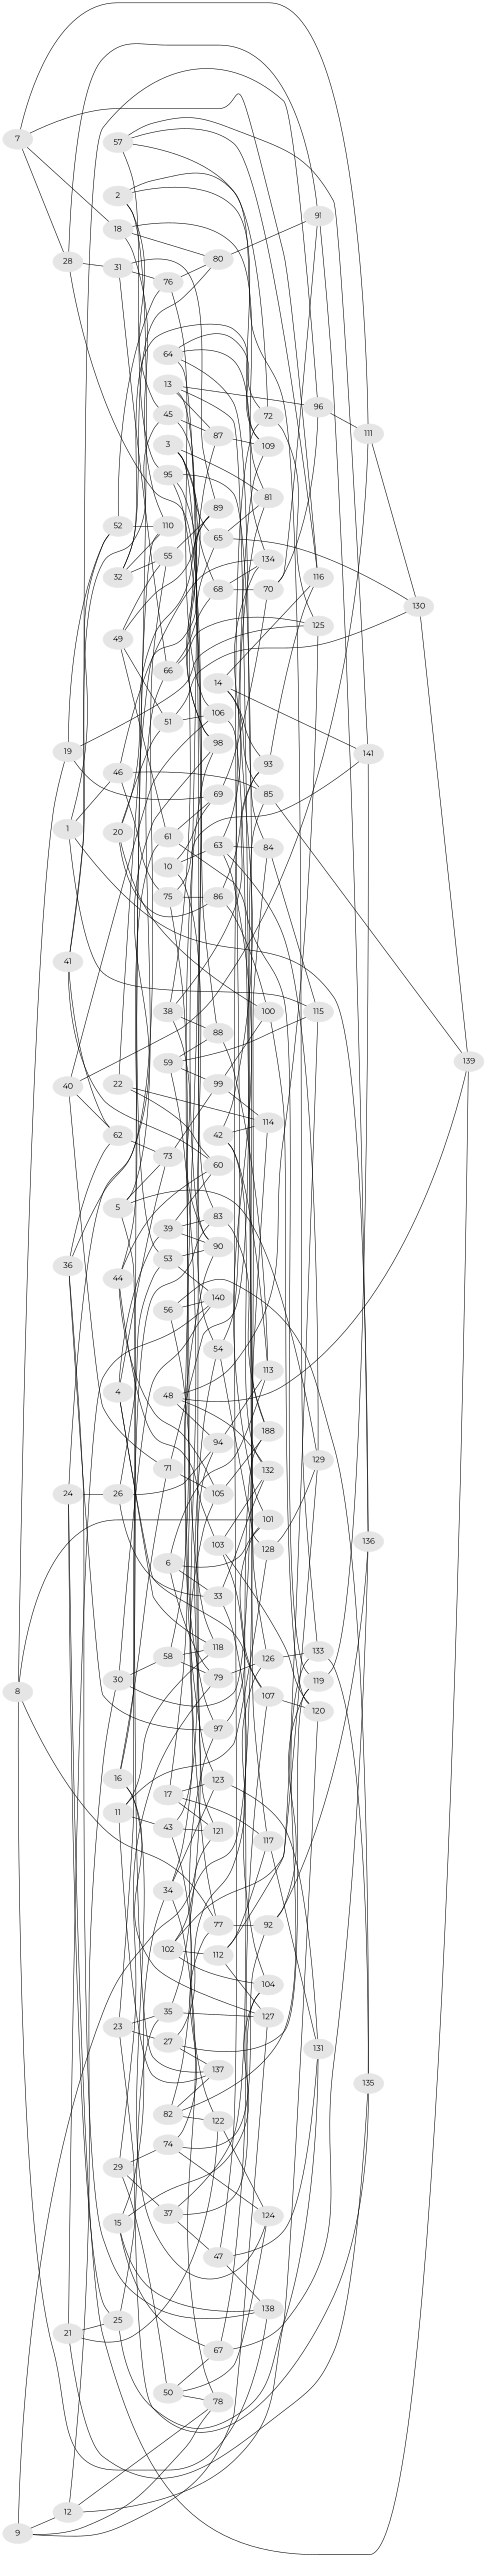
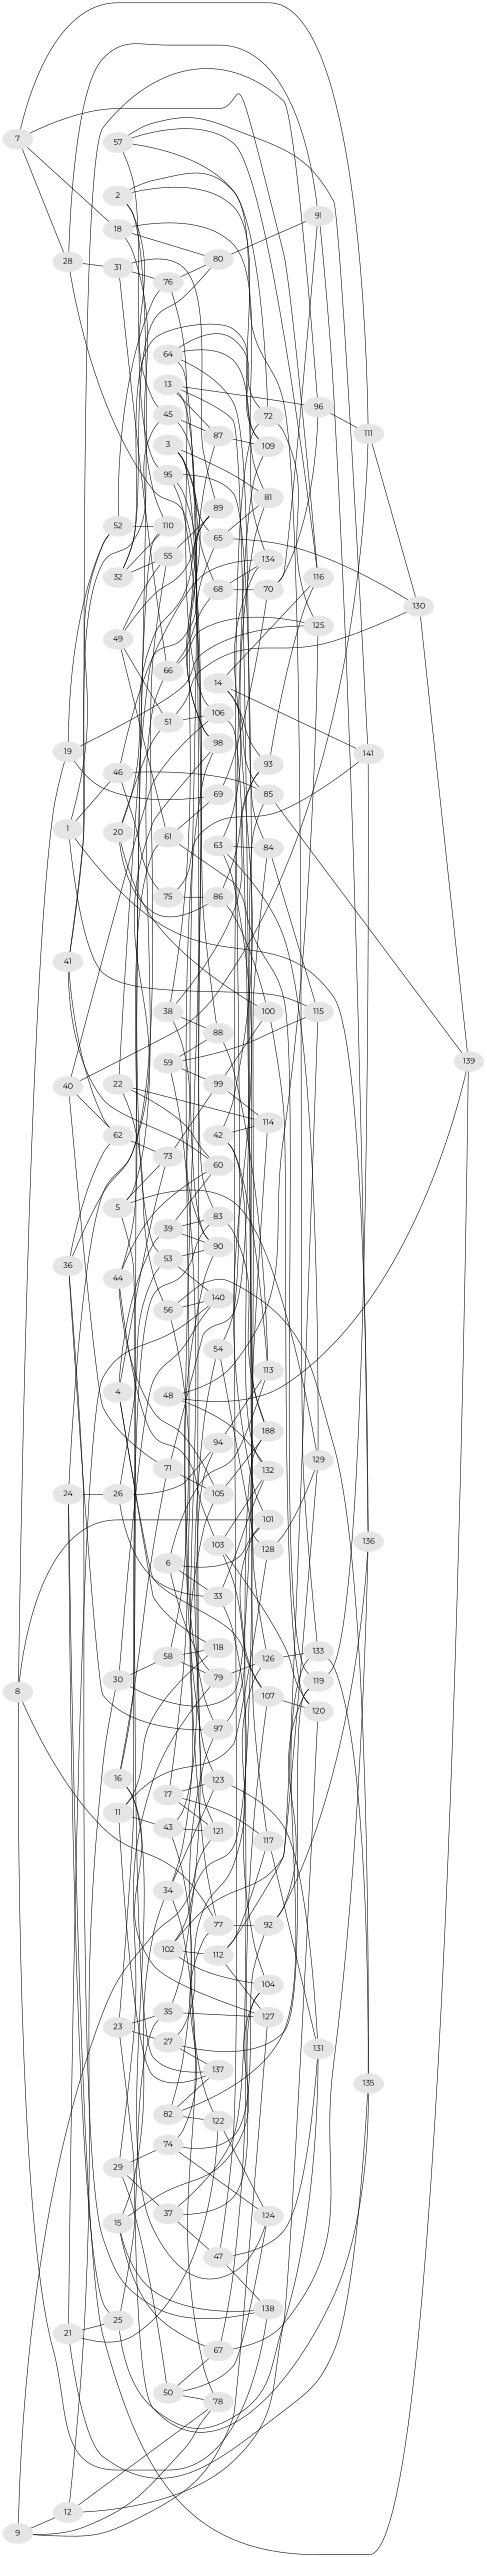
node "10": removed
edge "22" -- "56": added
edge "75" -- "118": removed
edge "48" -- "94": removed
